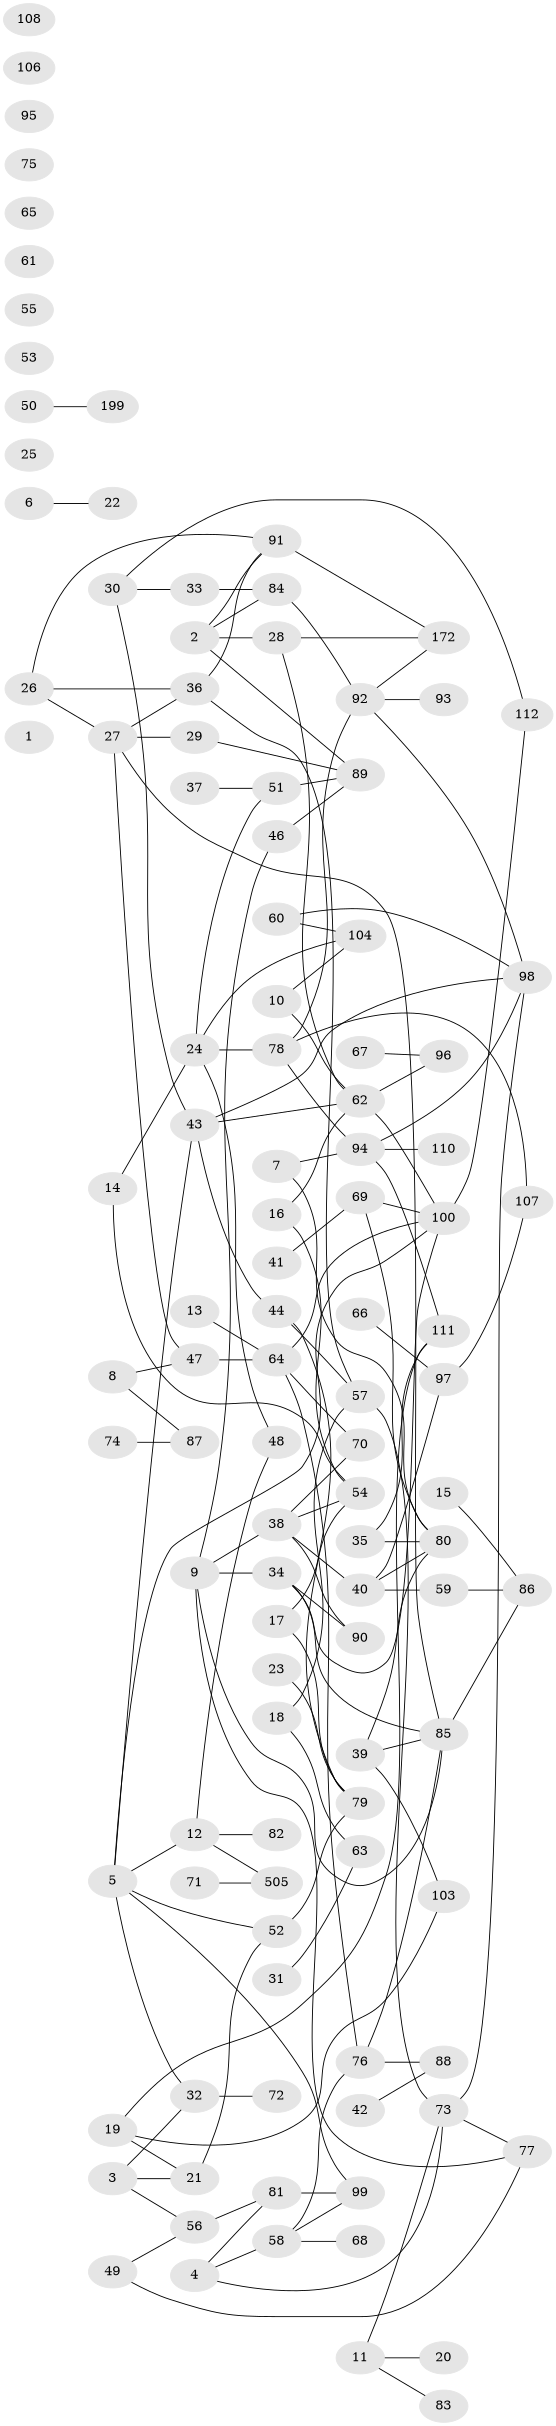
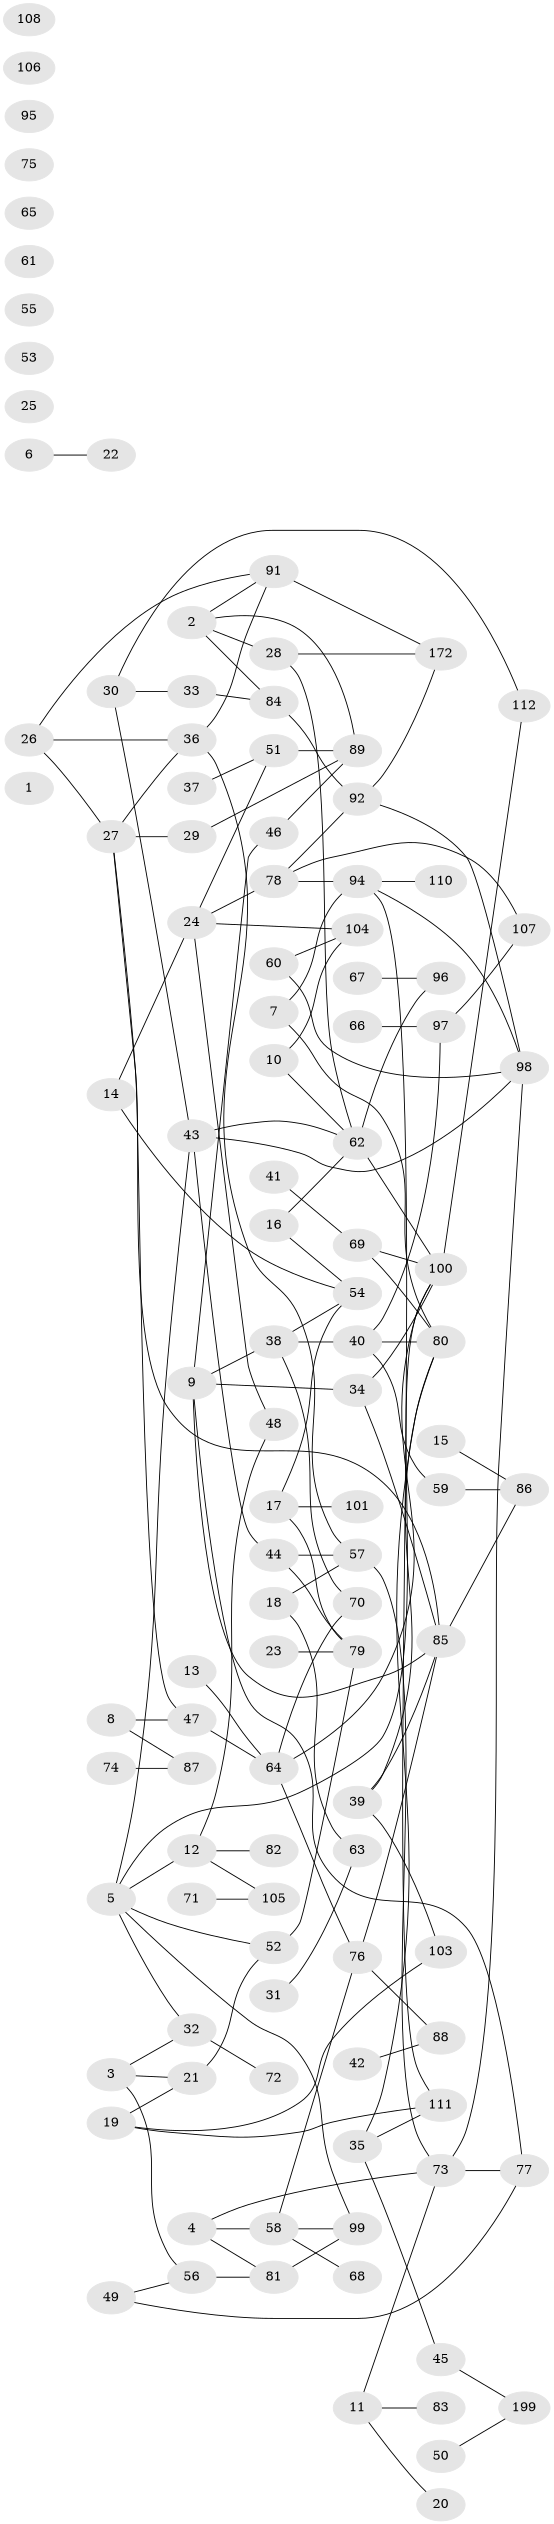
node "93": removed
node "101": added
node "90": removed
node "505": label "505" -> "105"
node "45": added
